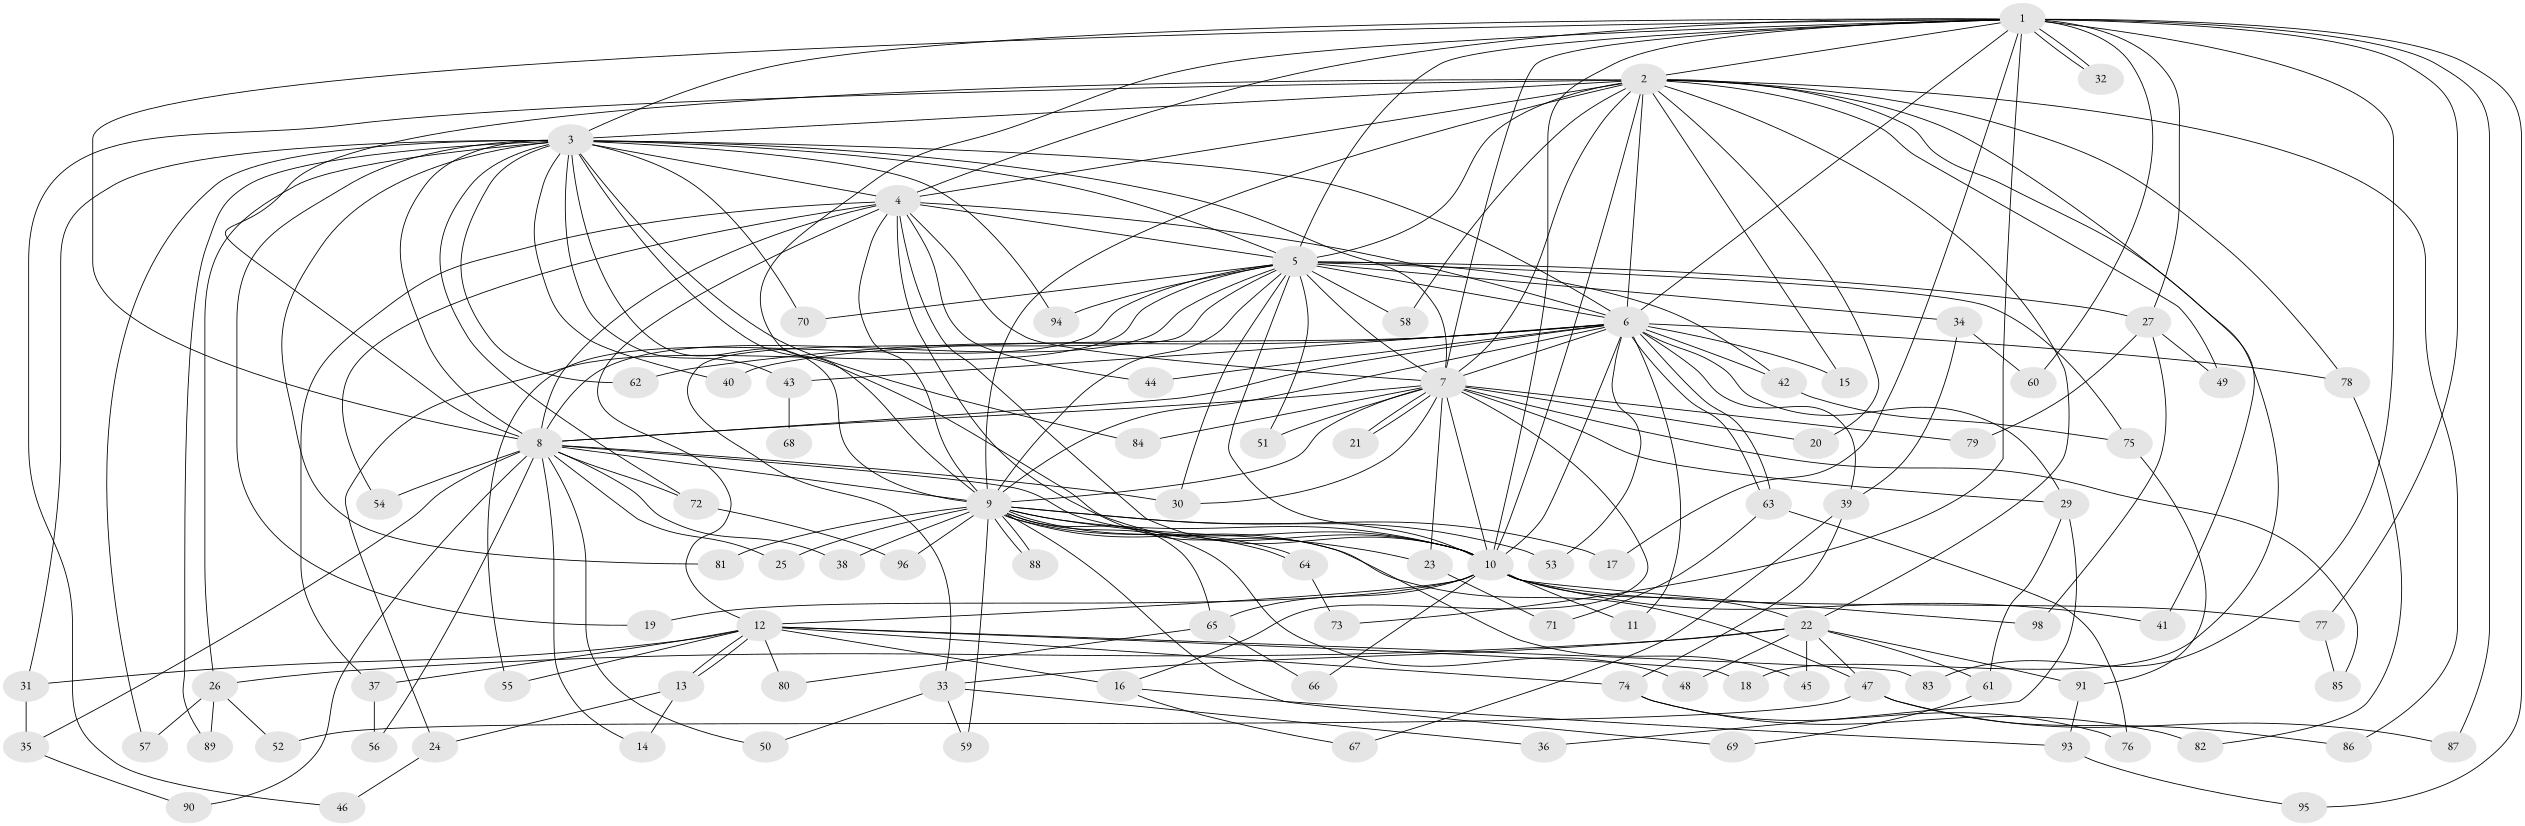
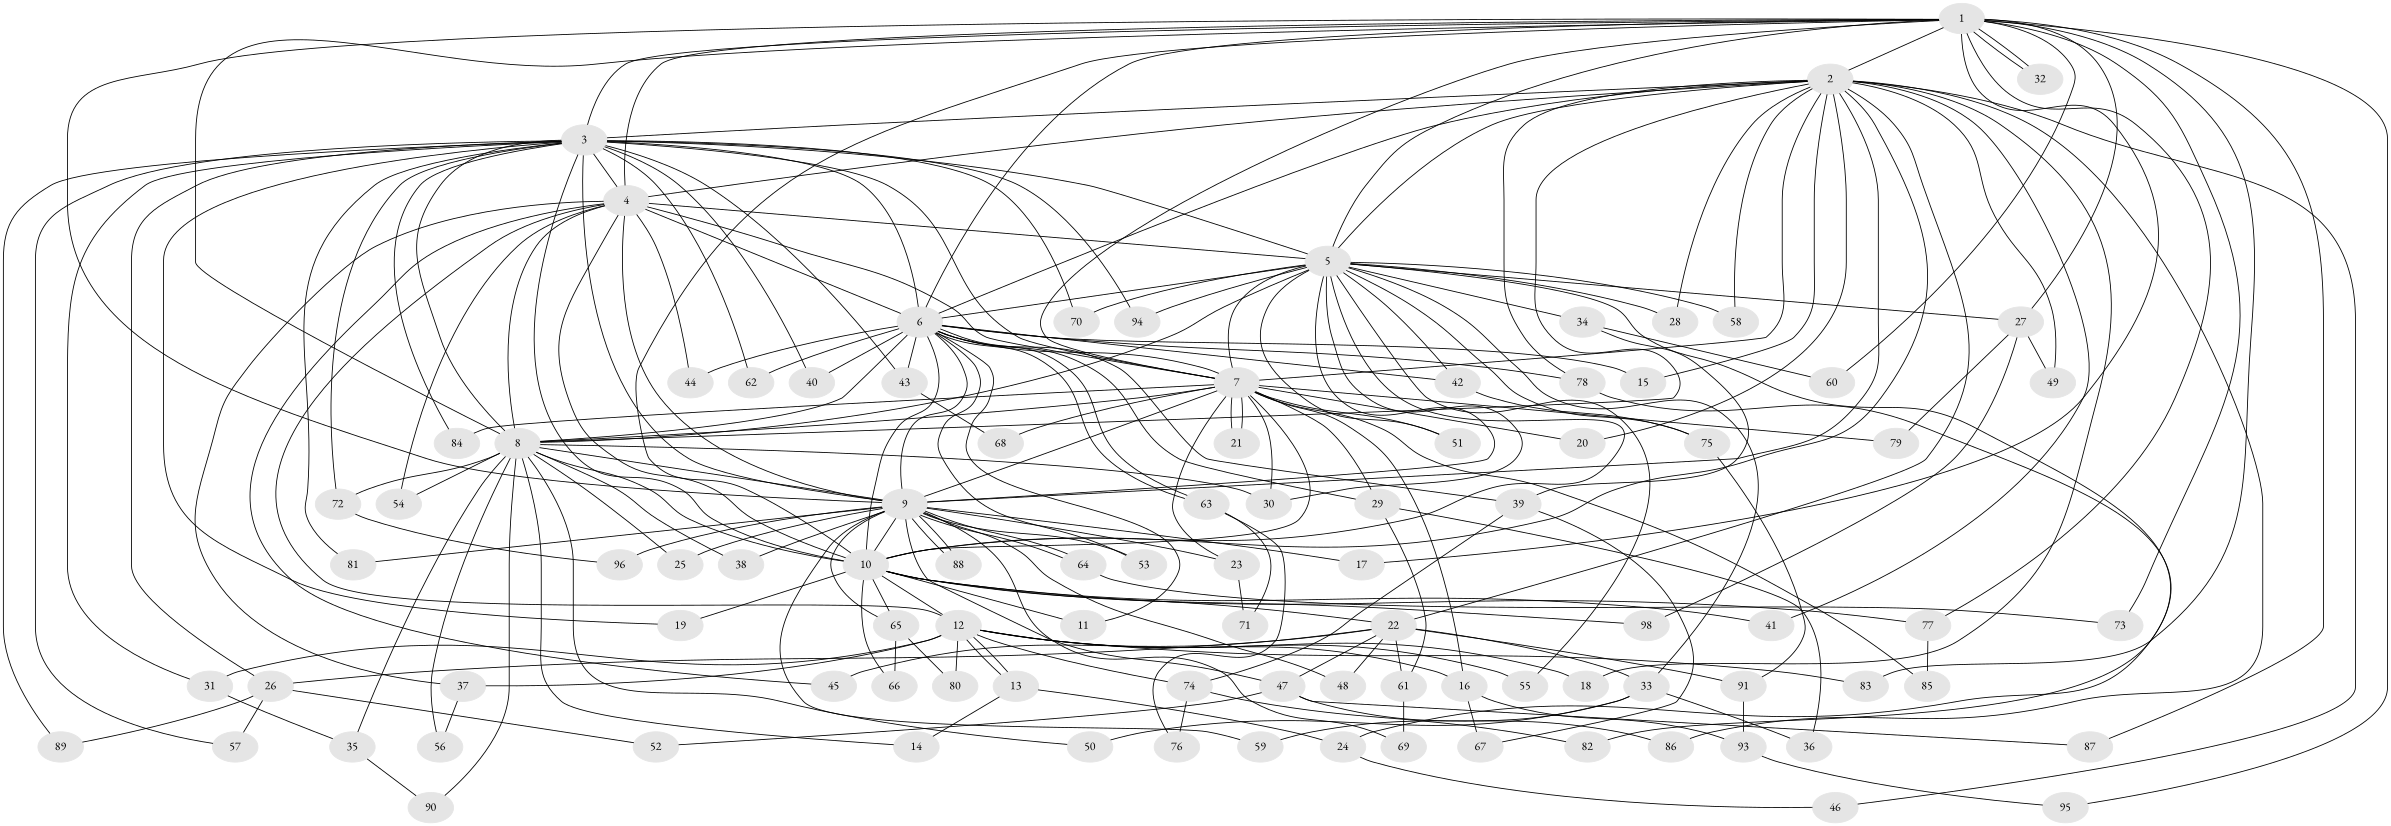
node "28": added
edge "7" -- "68": added
